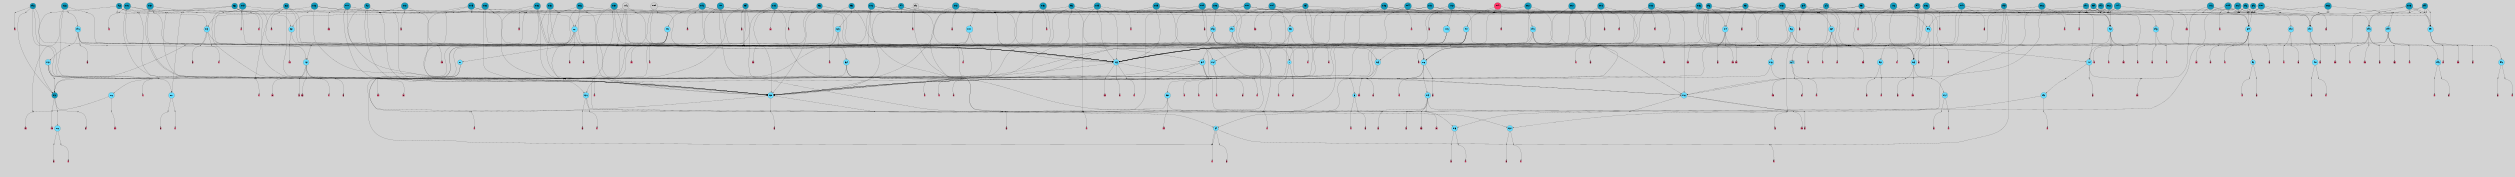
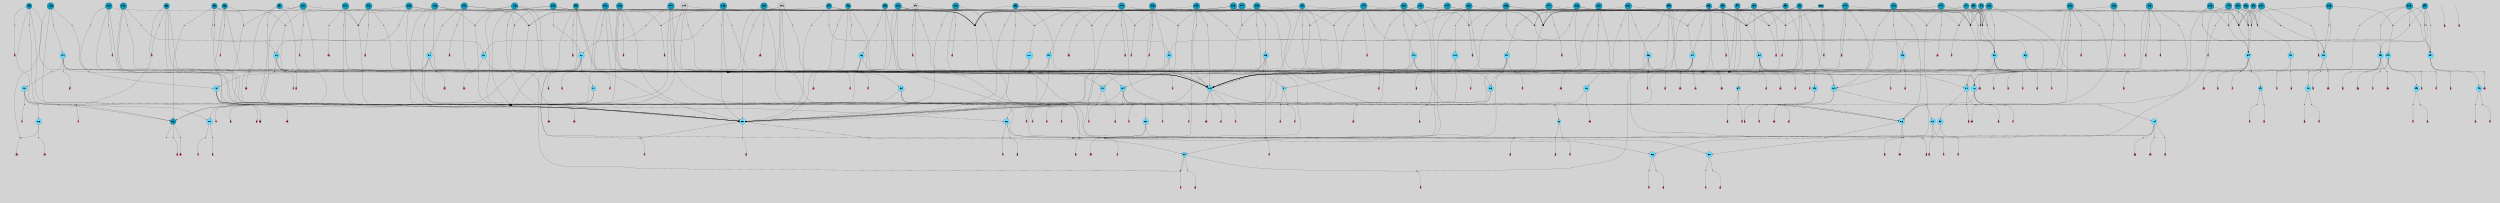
node "T1047": fillcolor #ff3366 -> #1199bb
node "T1026": shape circle -> box
node "T728": removed
